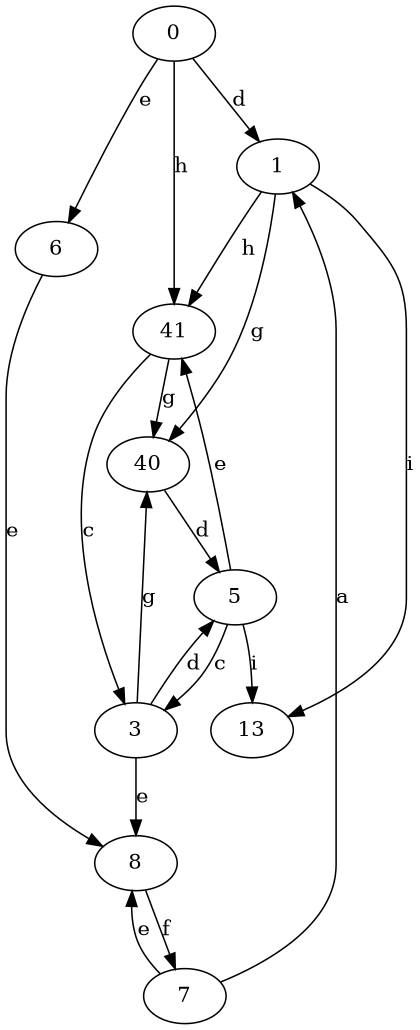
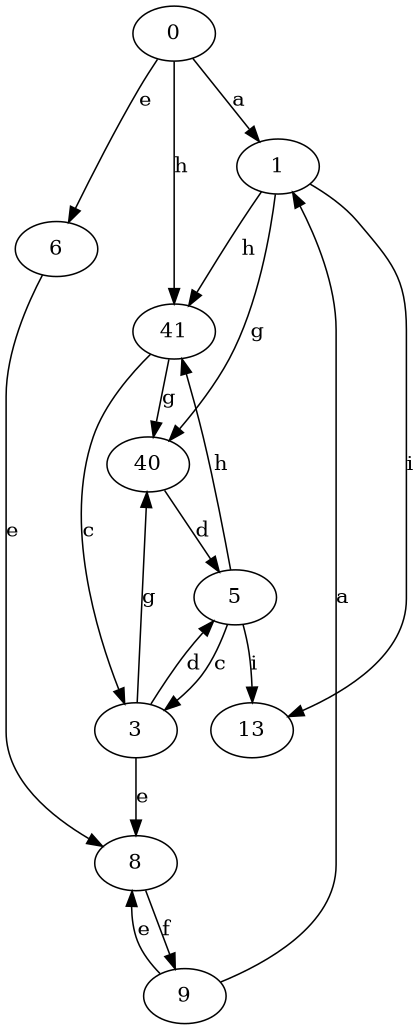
edge "0" -> "1": label "d" -> "a"
edge "5" -> "41": label "e" -> "h"
node "7": label "7" -> "9"
